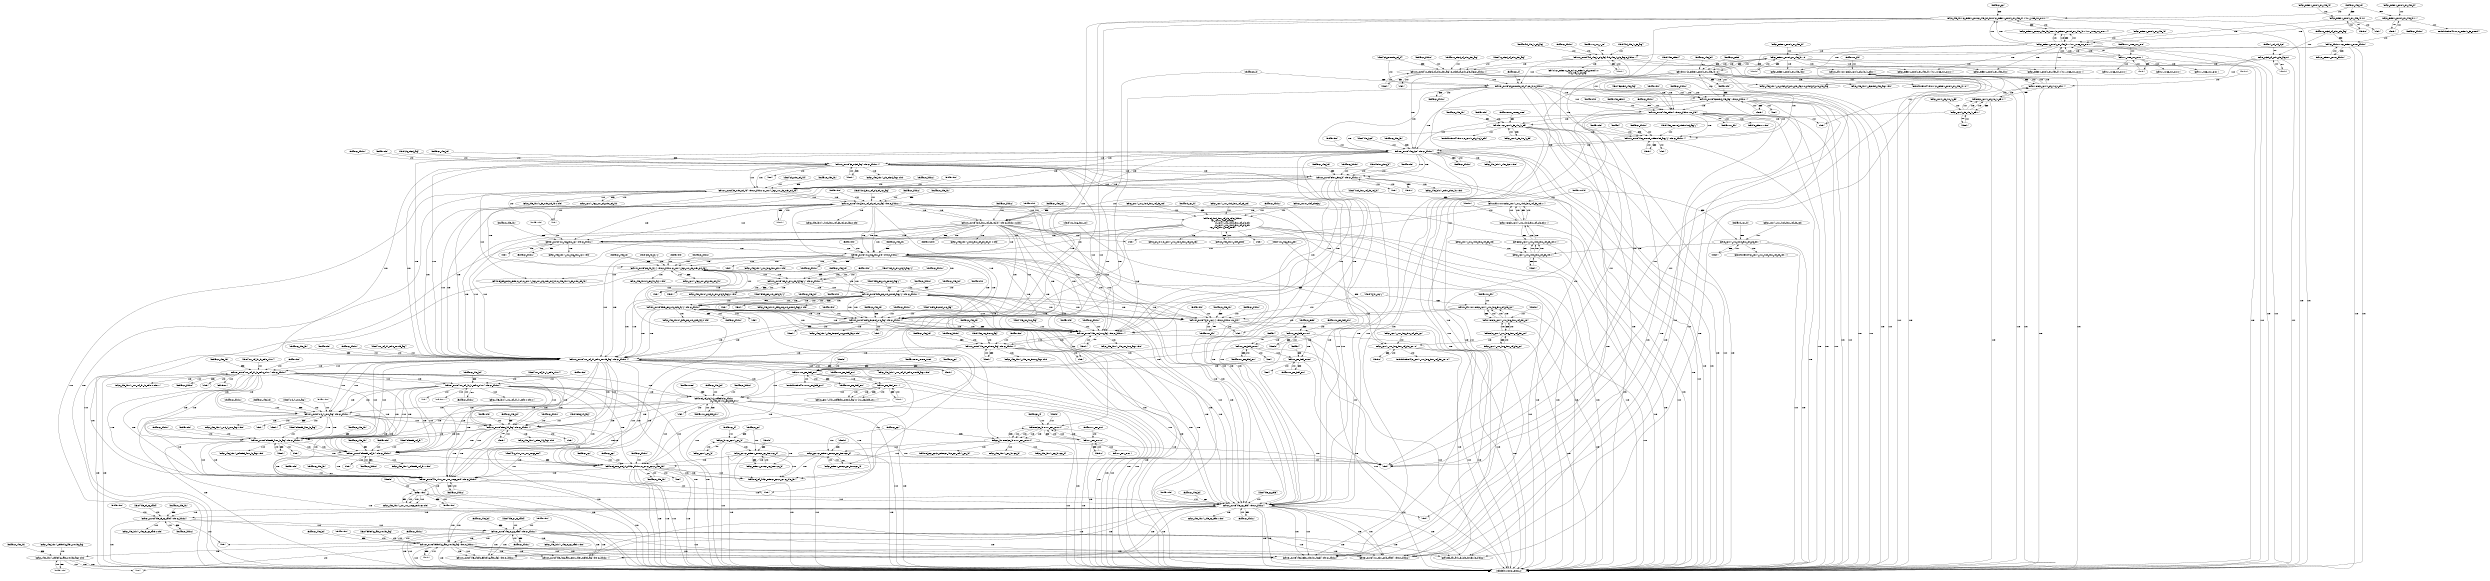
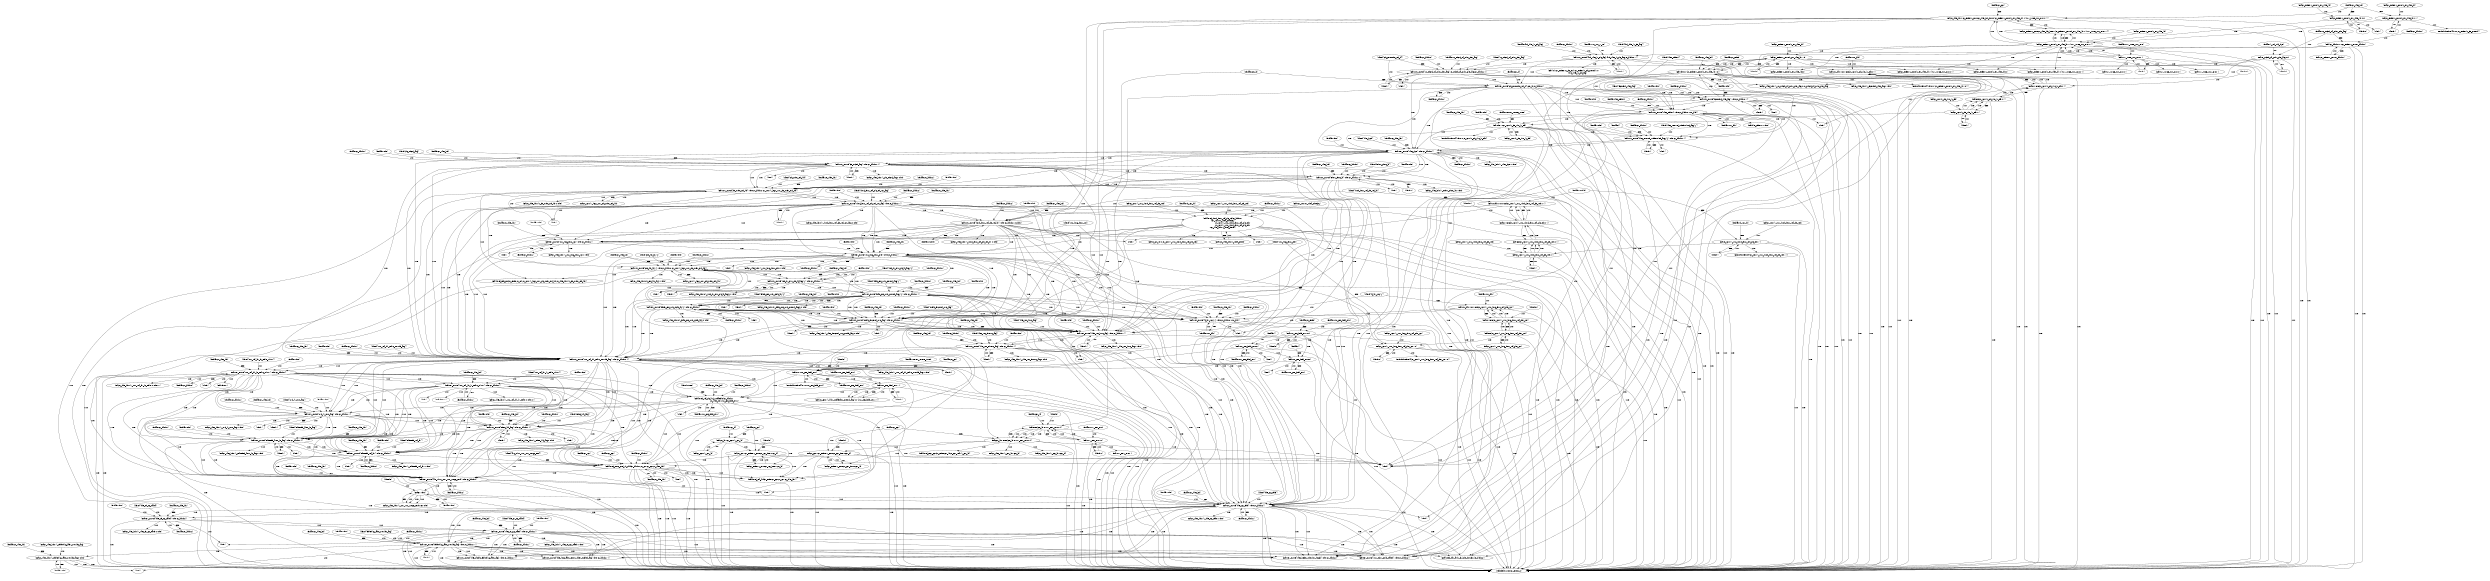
node "(Identifier,BSLICE)": label "(Identifier,BSLICE)" -> "(Literal,BSLICE)"
